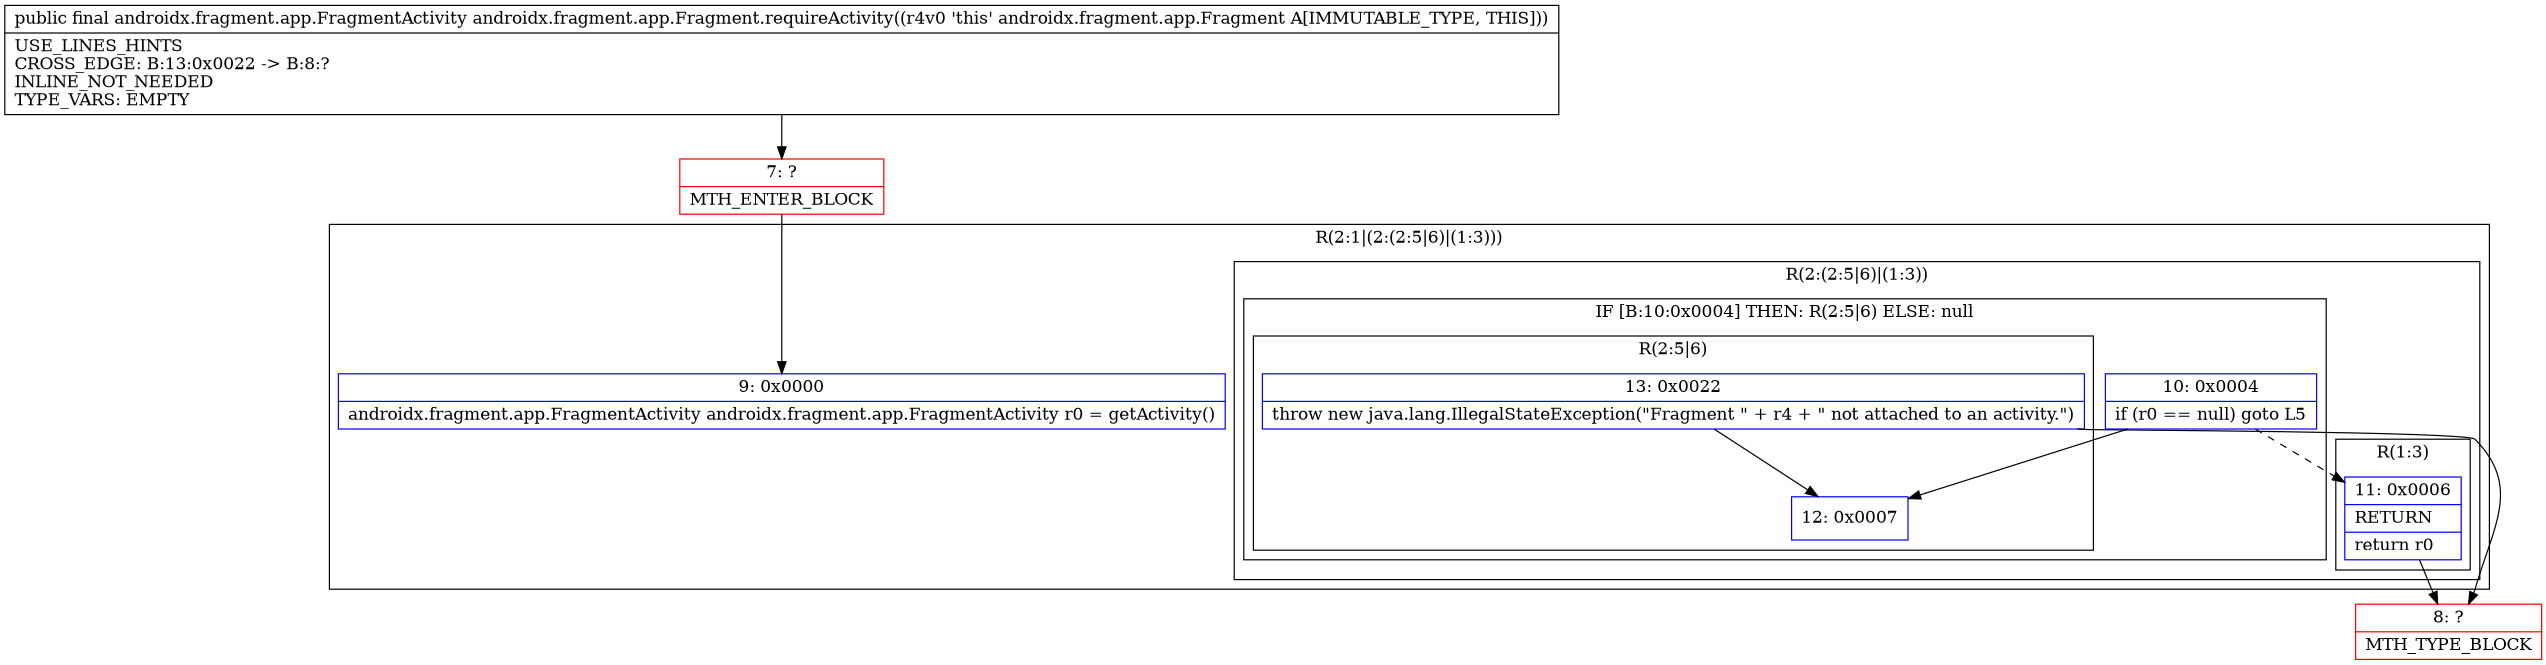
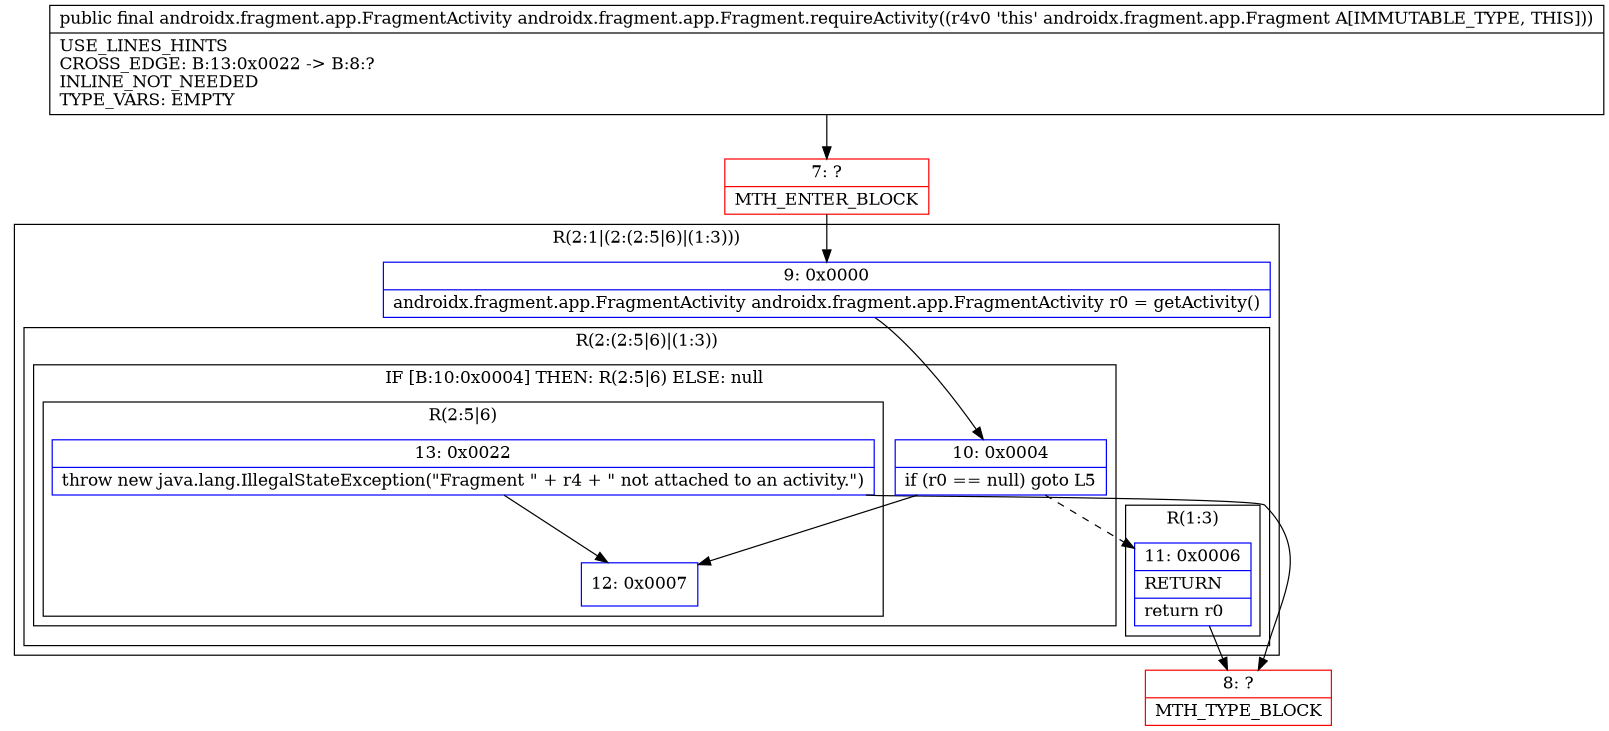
edge "9: 0x0000" -> "10: 0x0004": added
